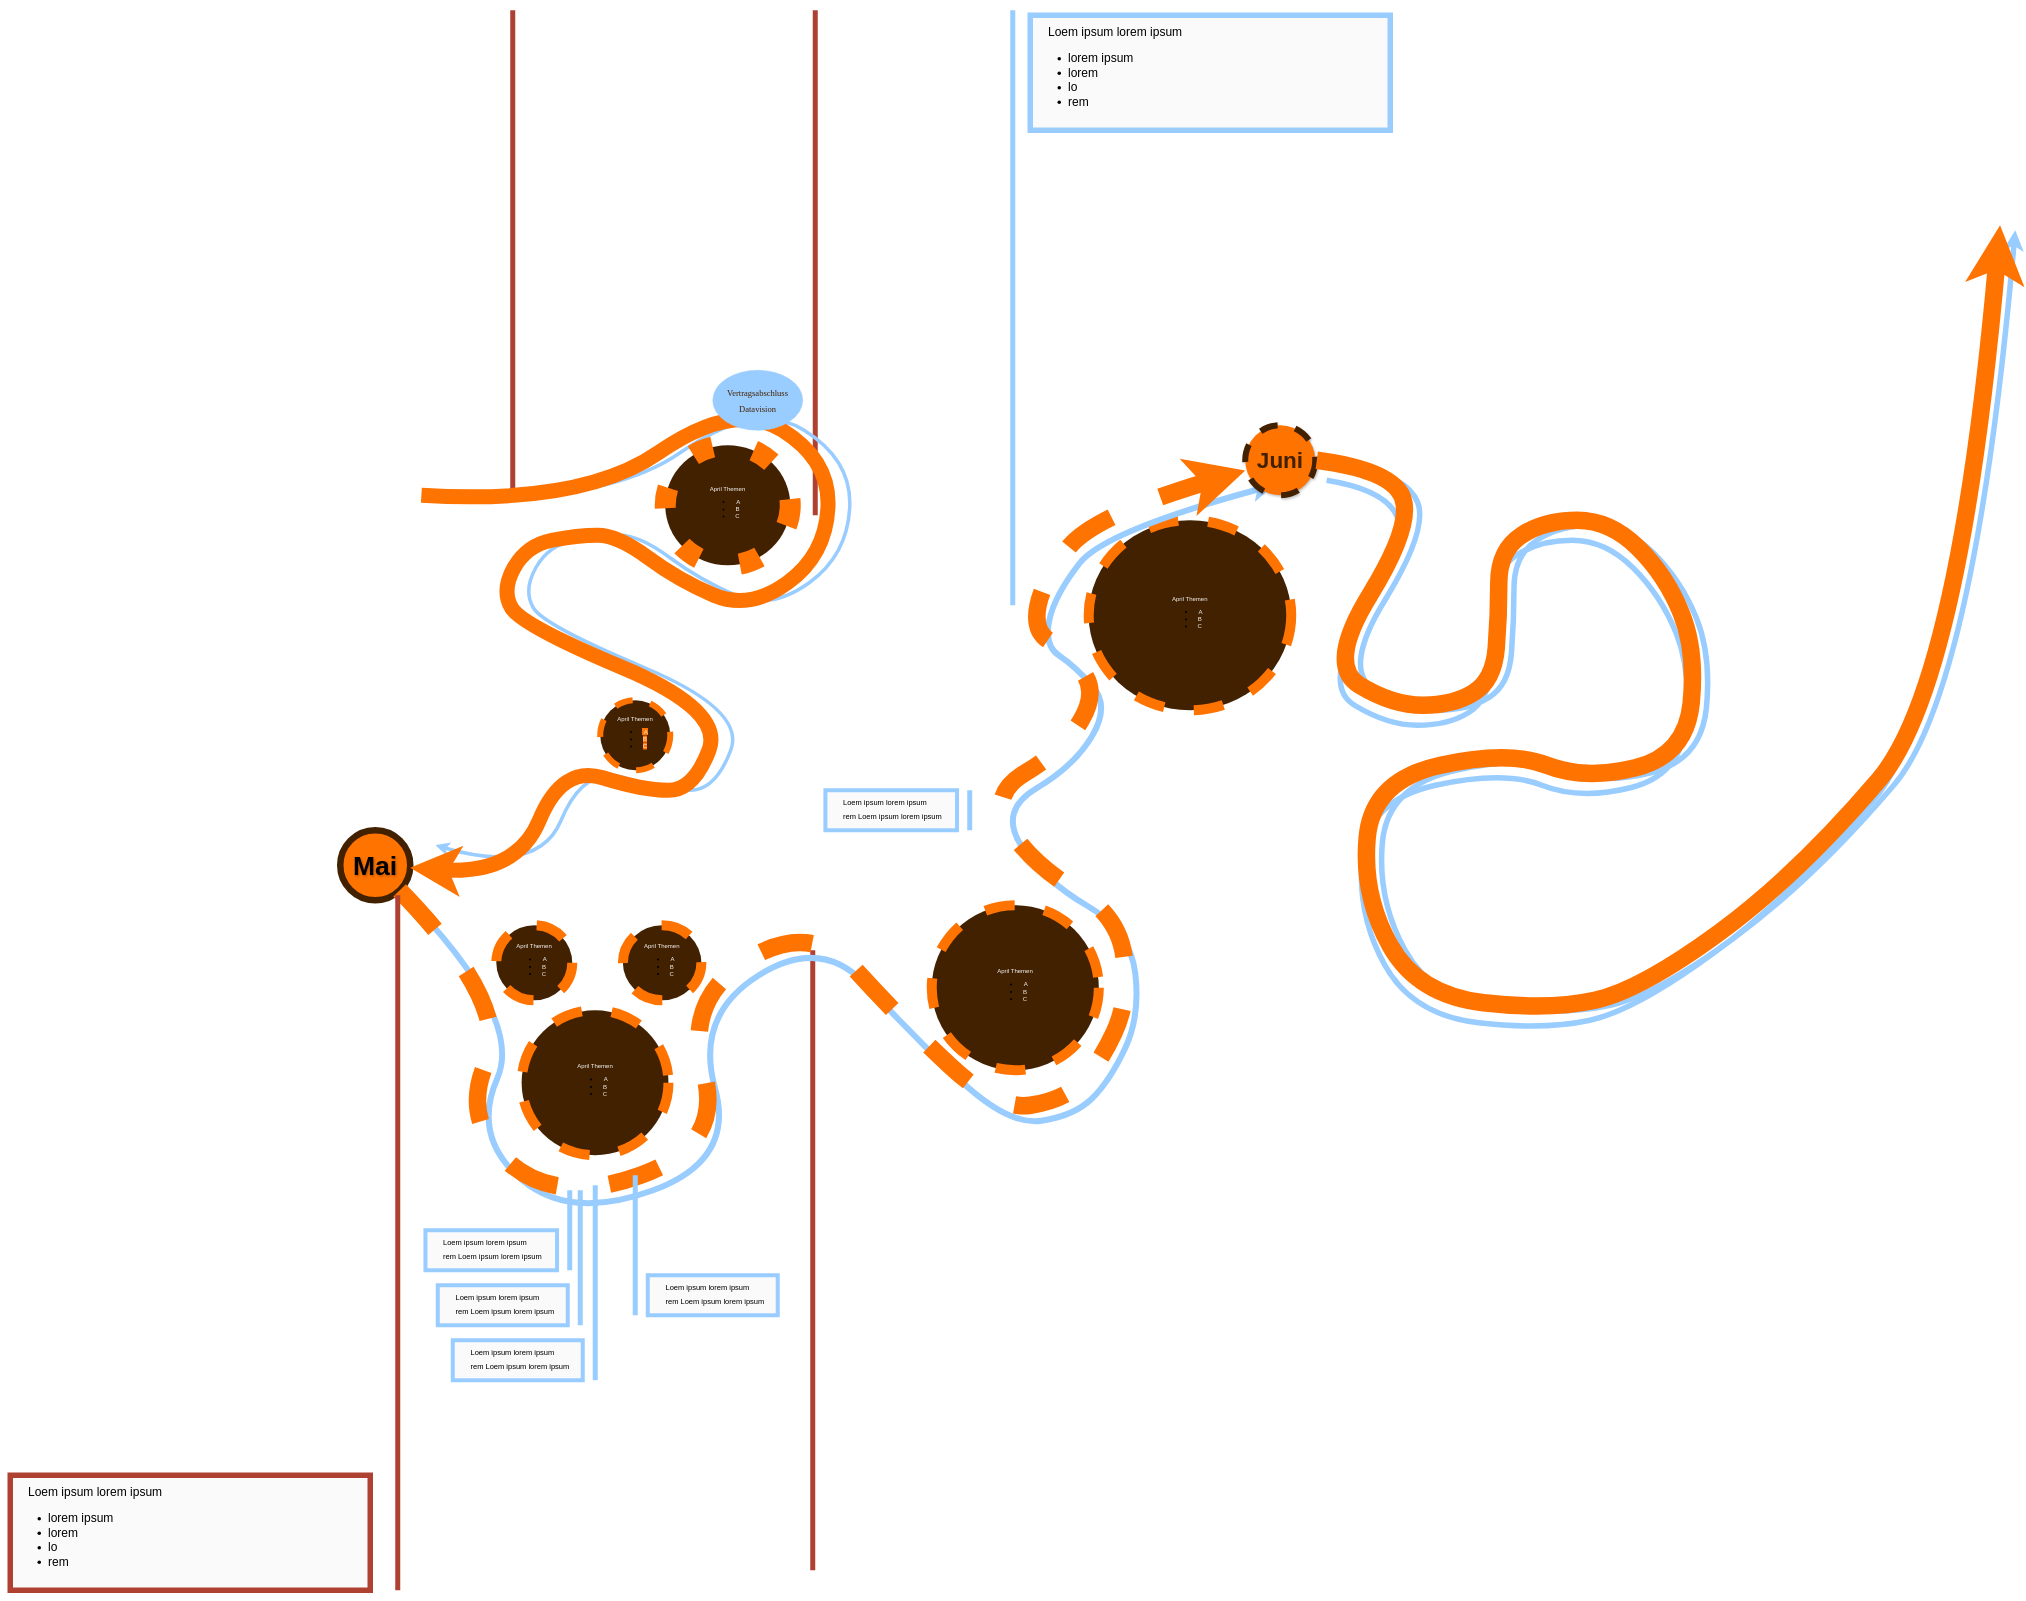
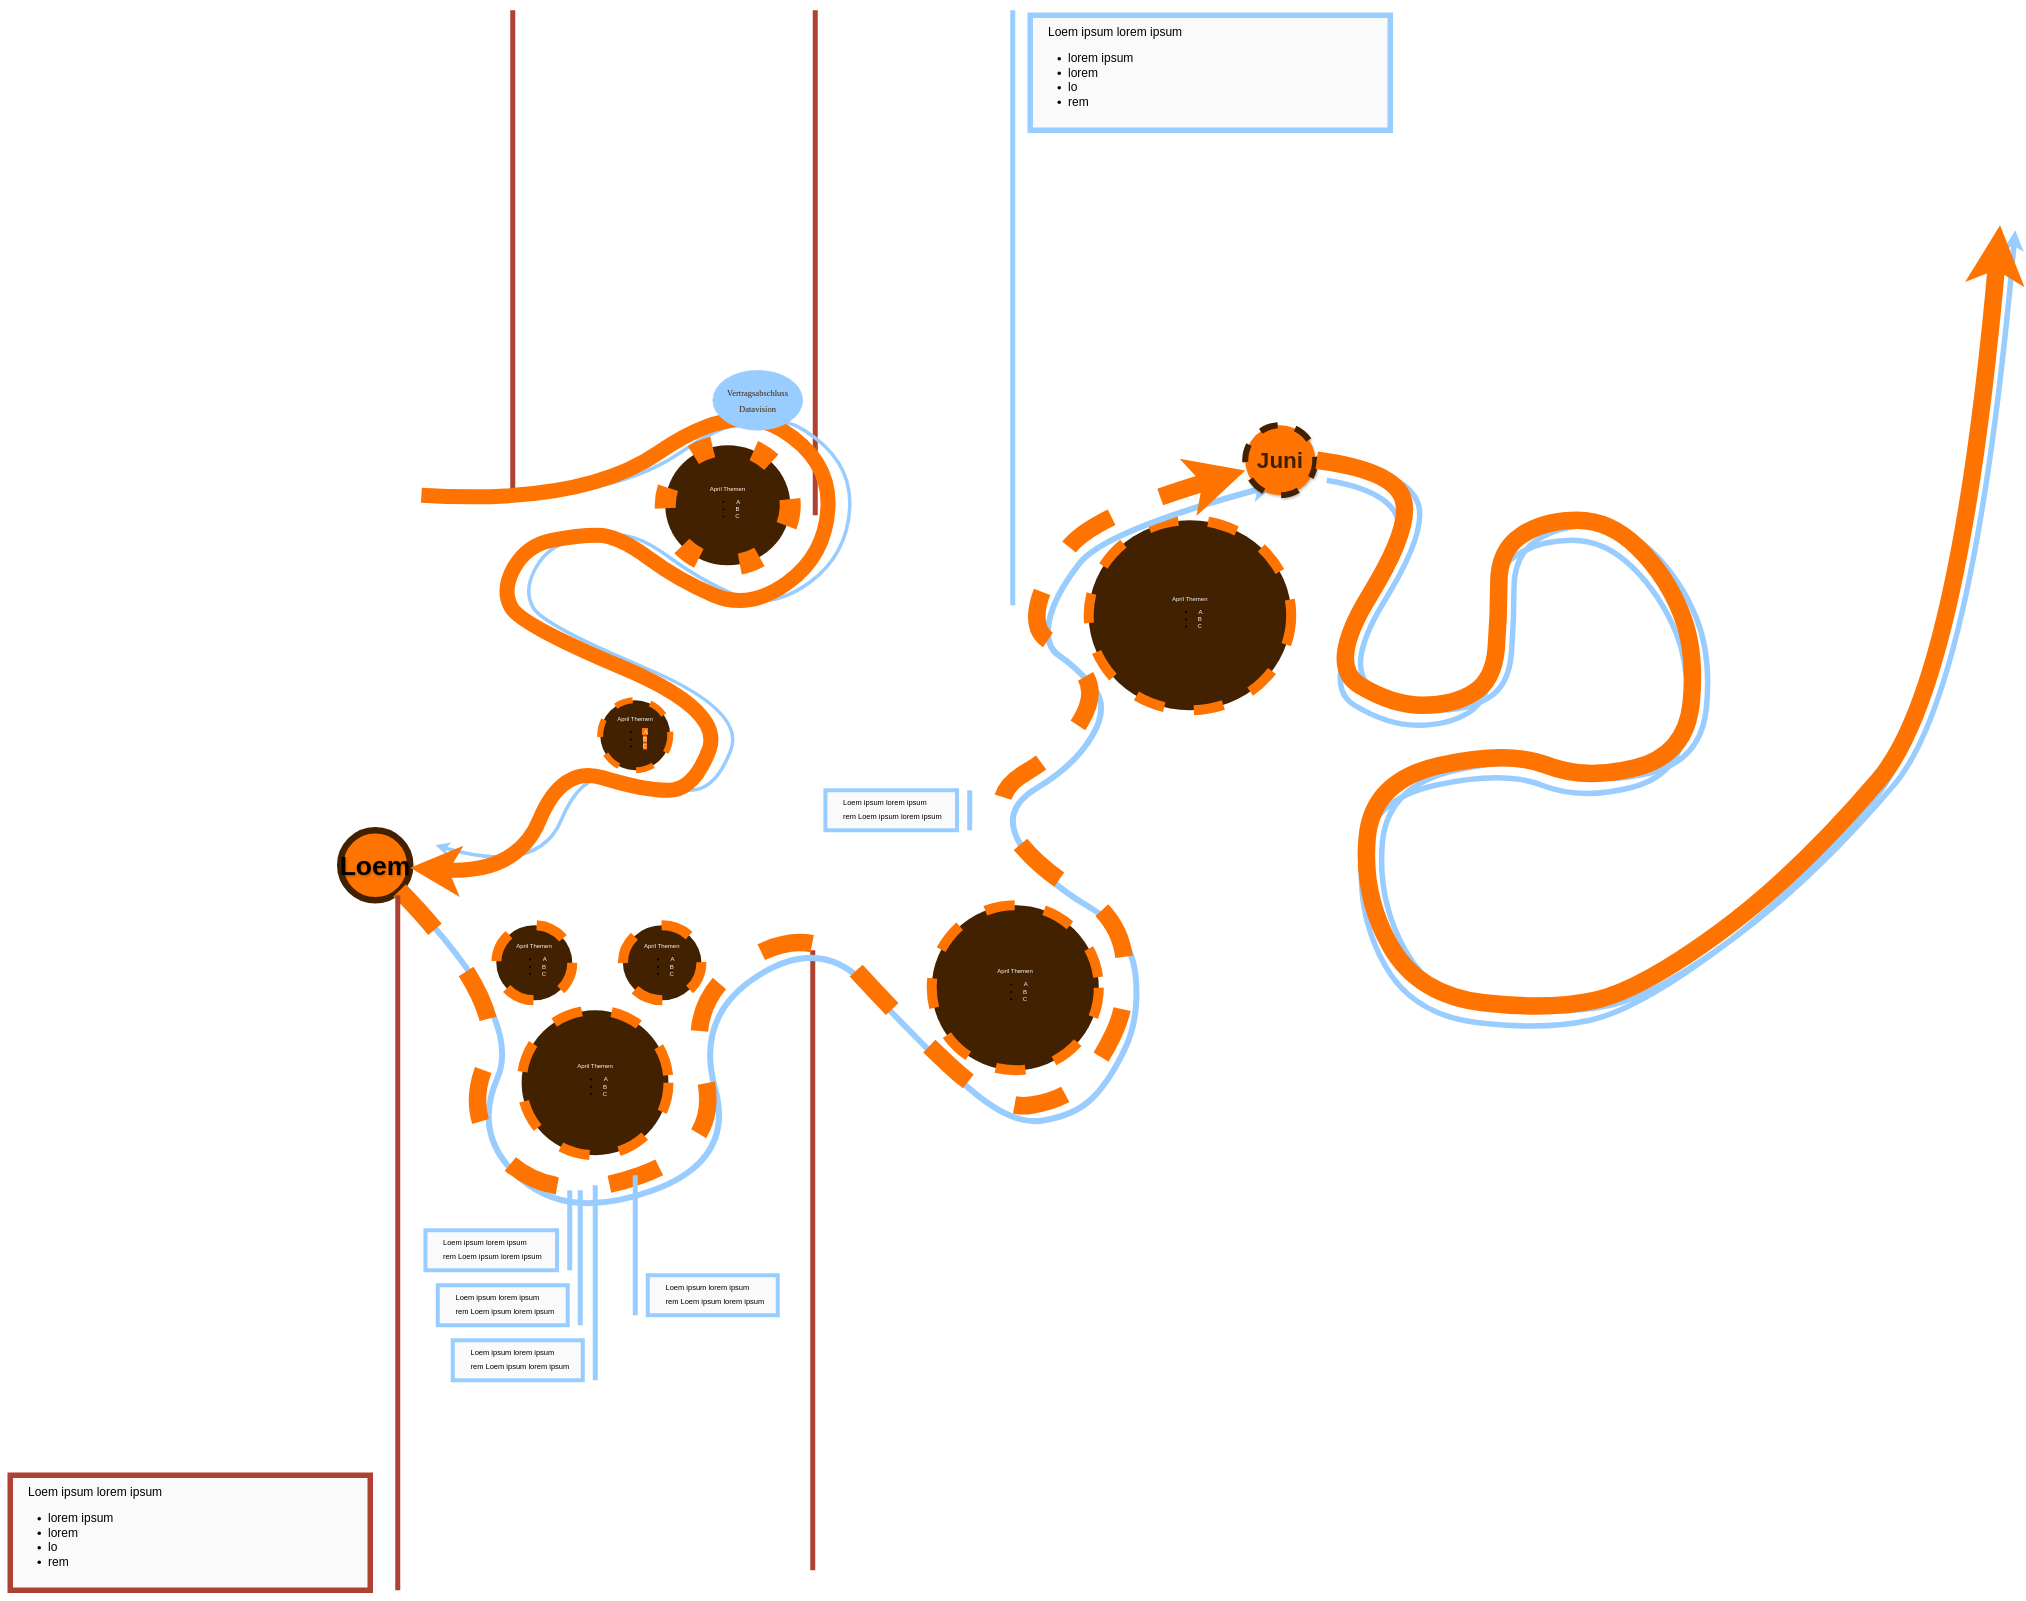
node "Mai": label "Mai" -> "Loem"
